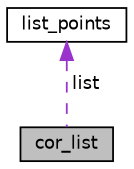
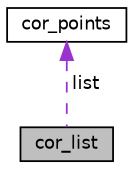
node "list_points": label "list_points" -> "cor_points"
